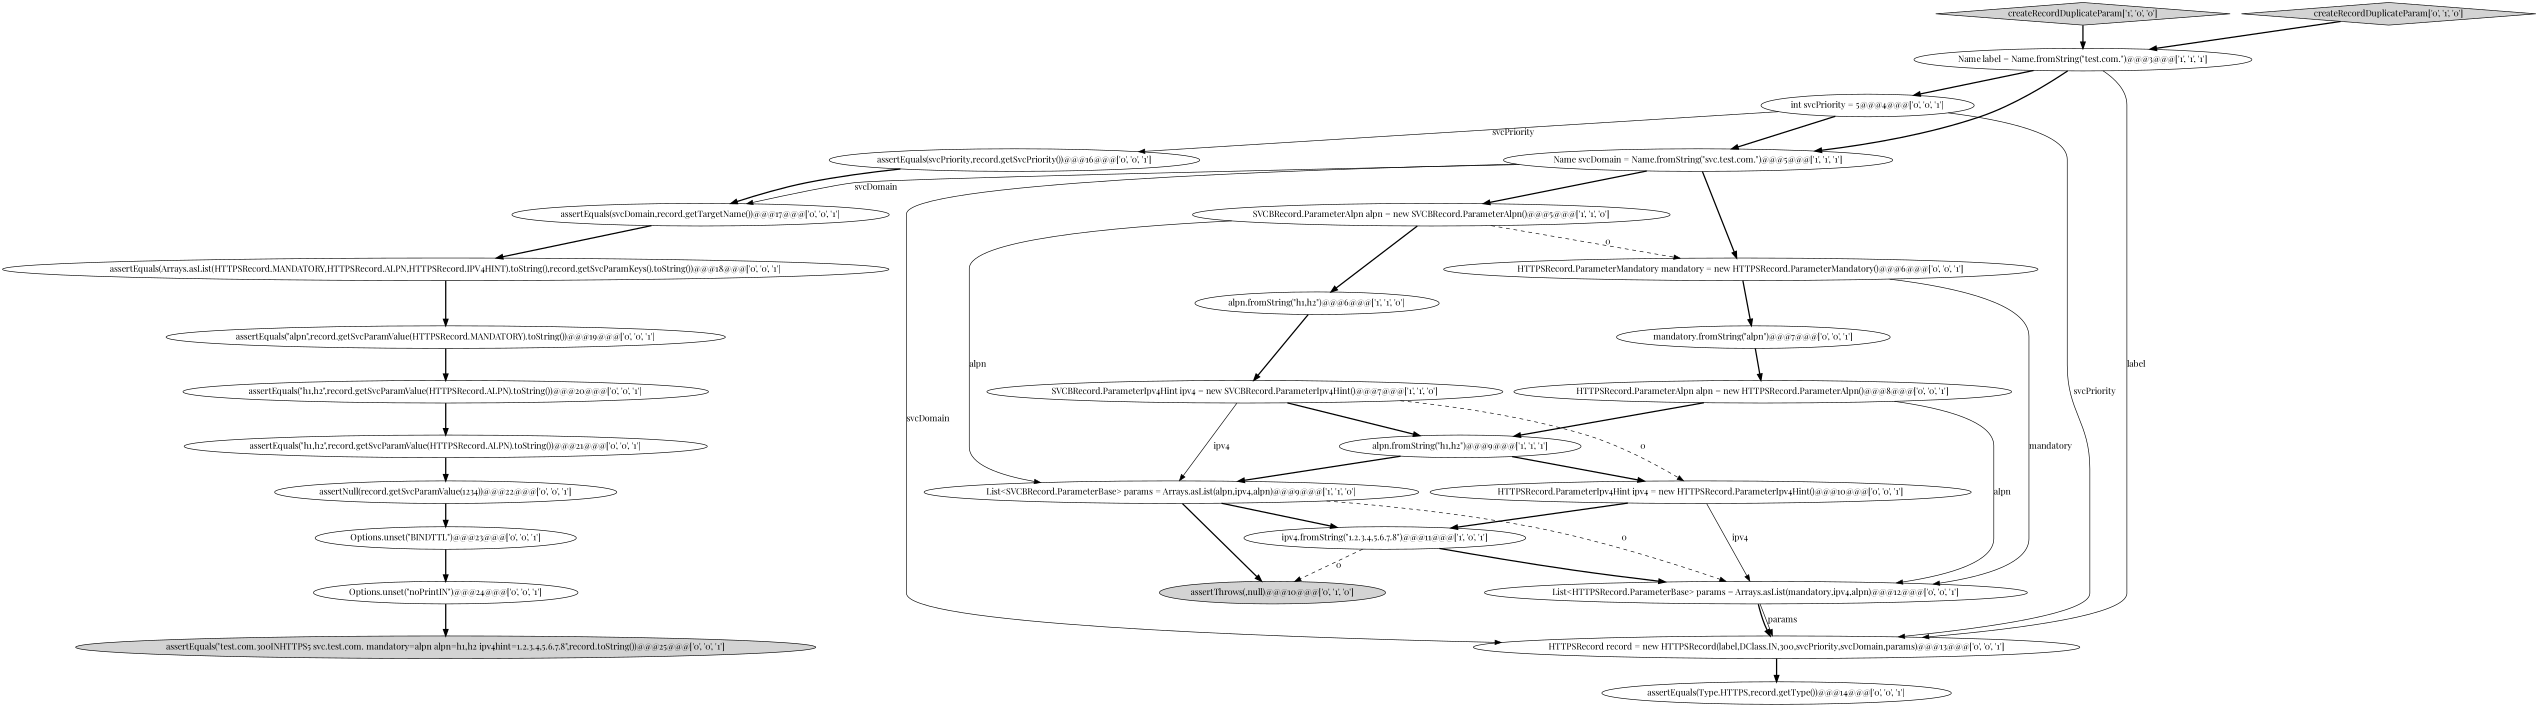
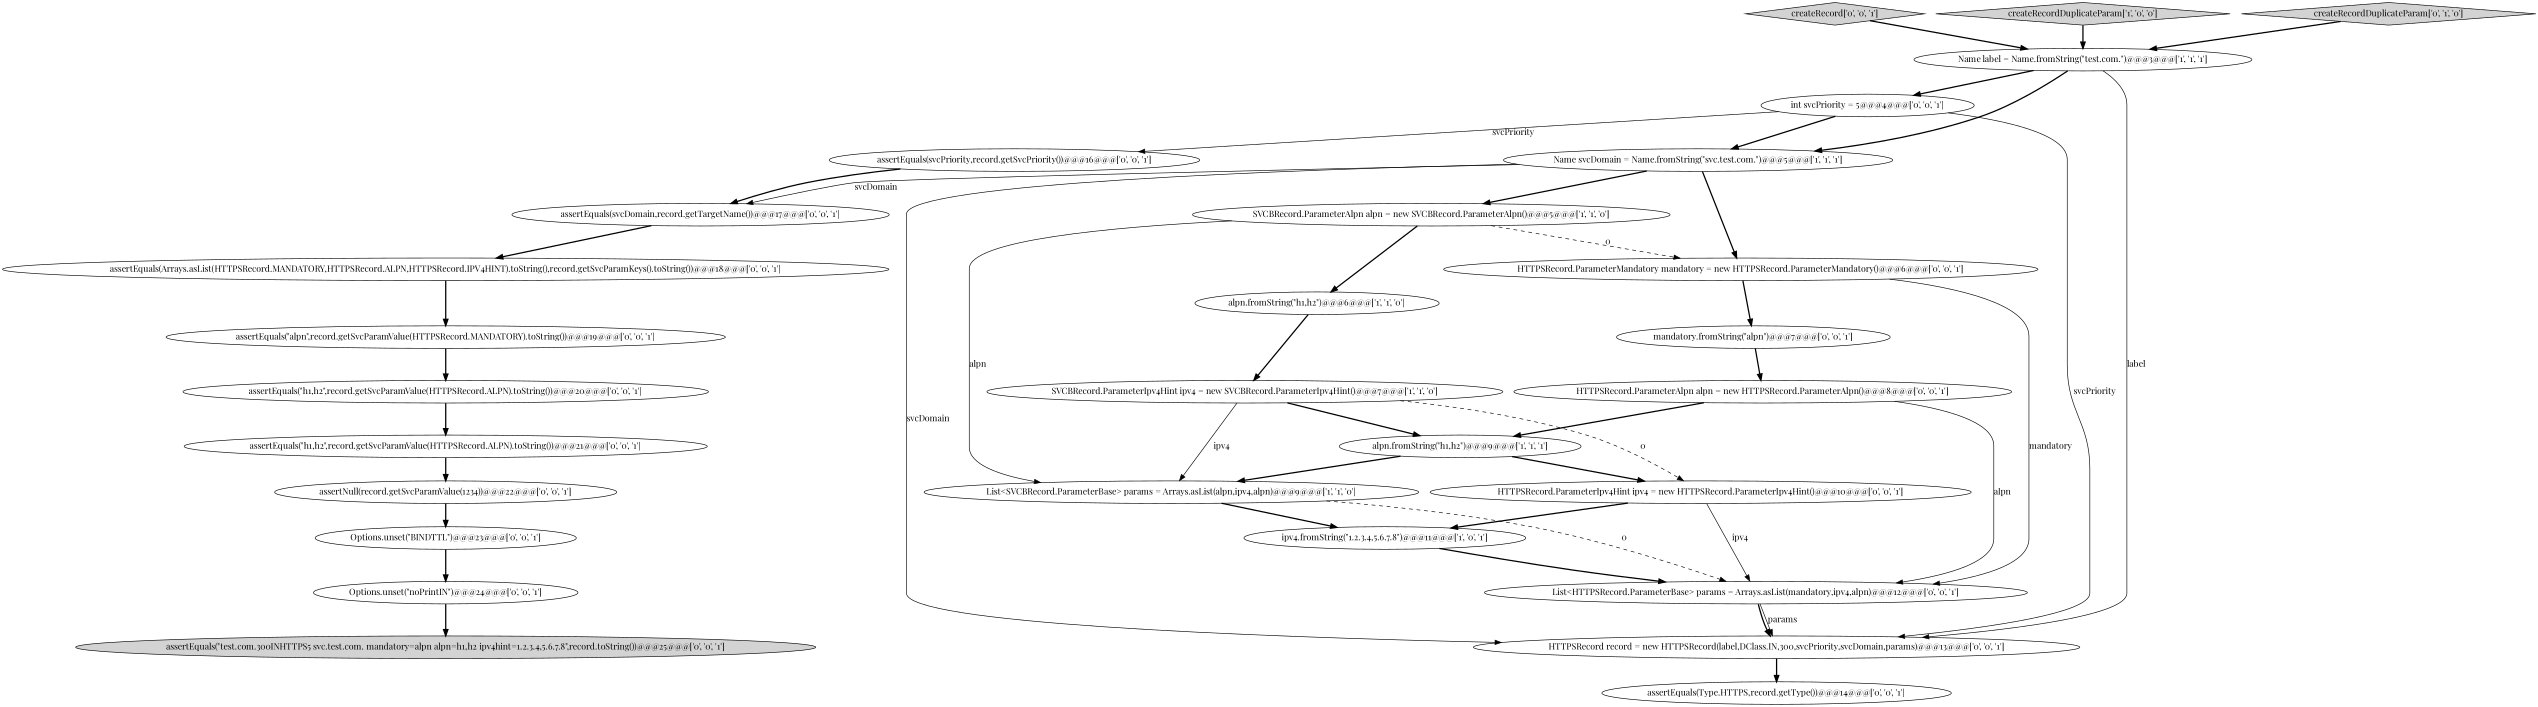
node "createRecord['0', '0', '1']": added
node "assertThrows(,null)@@@10@@@['0', '1', '0']": removed
